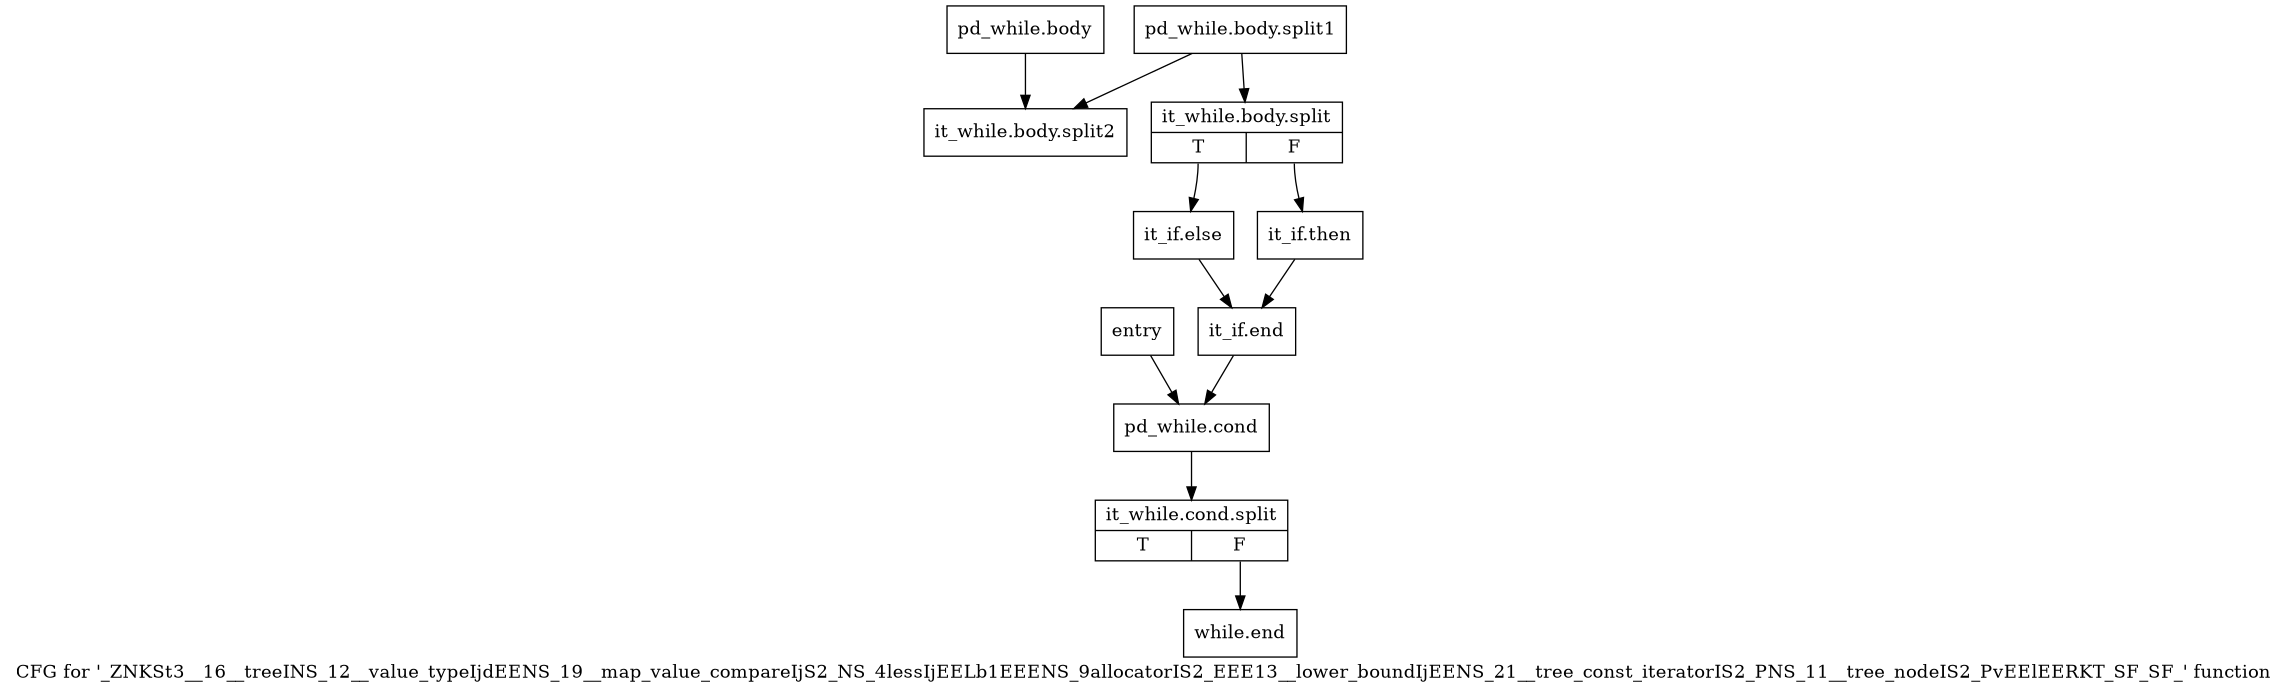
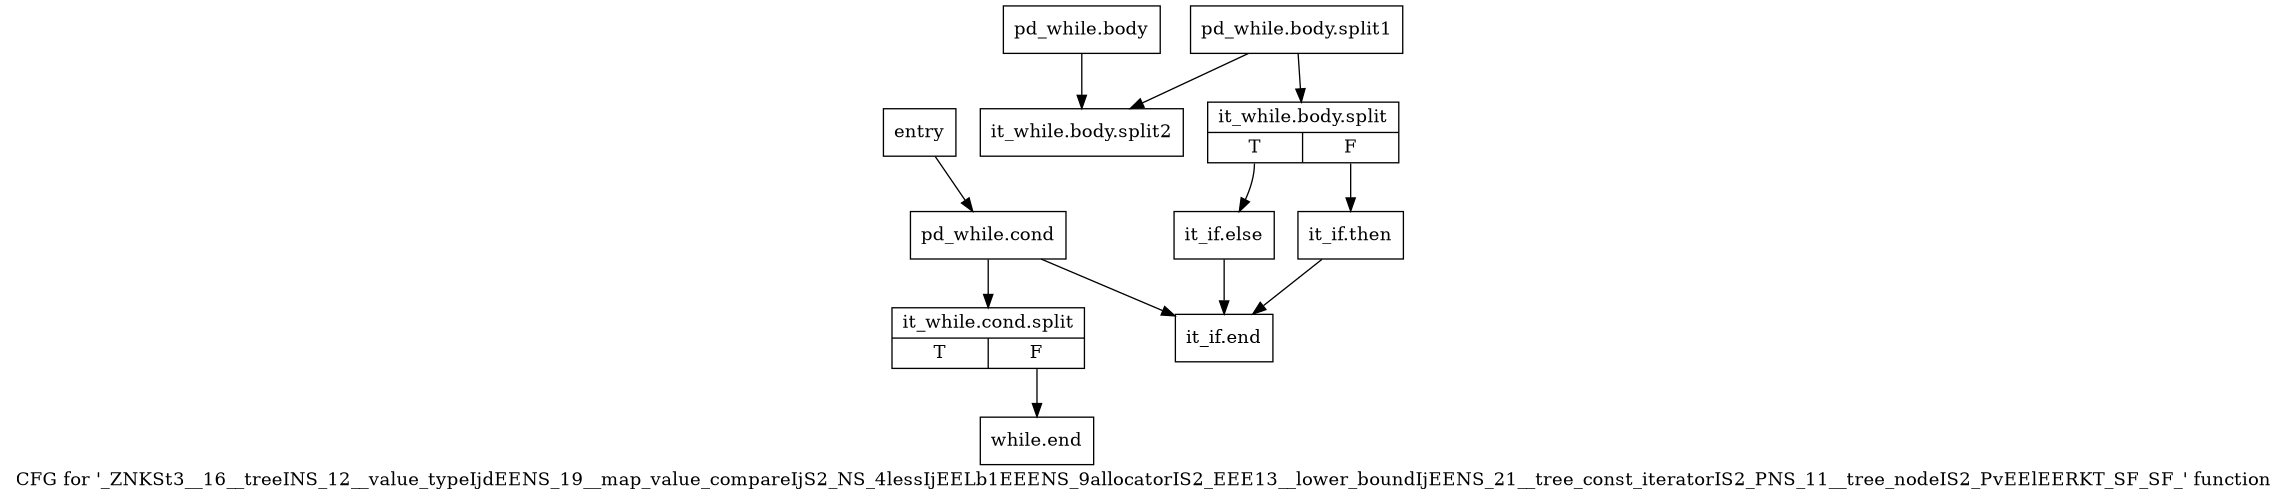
edge "it_if.end" -> "pd_while.cond": reversed
